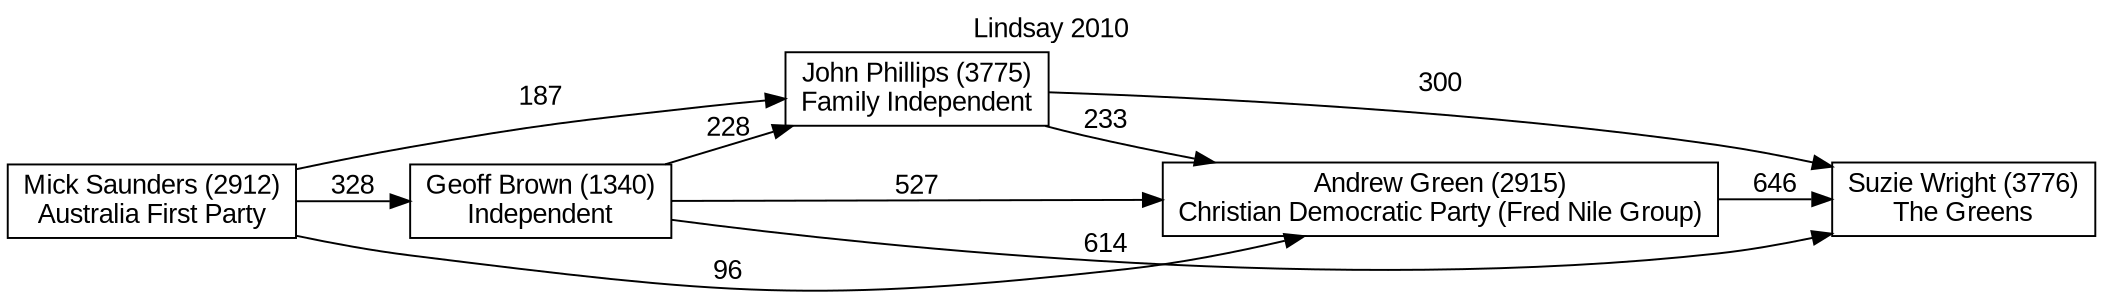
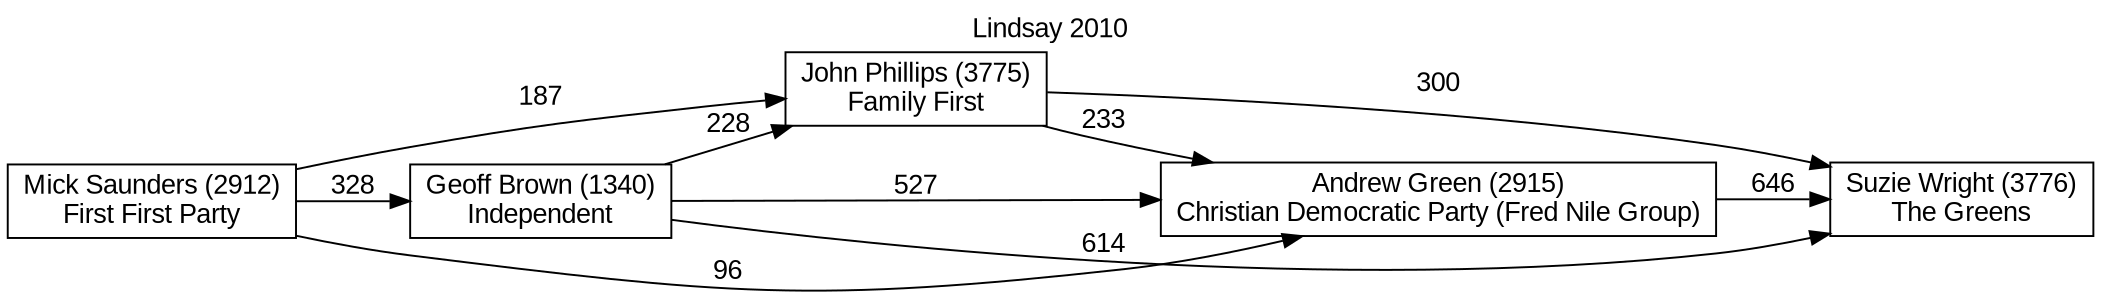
node "John Phillips (3775) Family Independent": label "John Phillips (3775) Family Independent" -> "John Phillips (3775) Family First"
node "Mick Saunders (2912) Australia First Party": label "Mick Saunders (2912) Australia First Party" -> "Mick Saunders (2912) First First Party"
